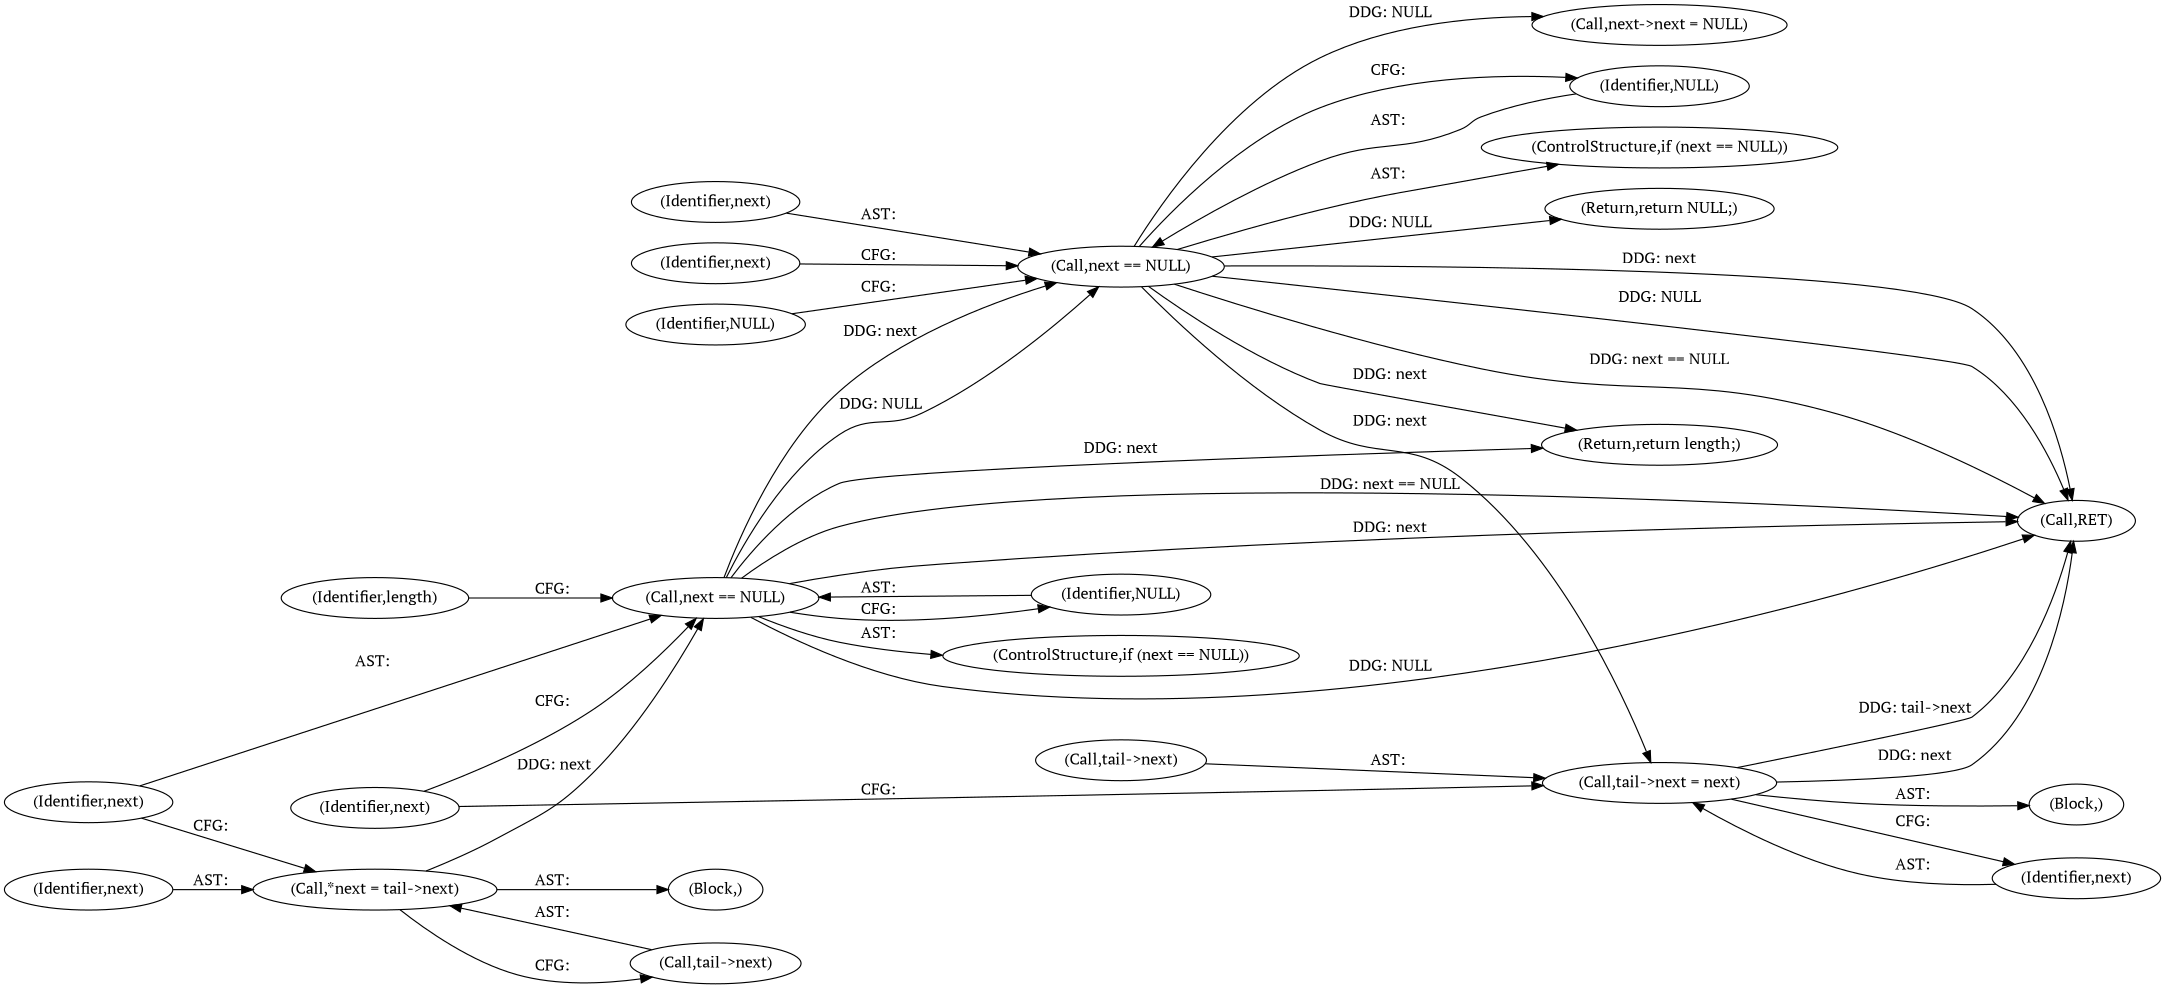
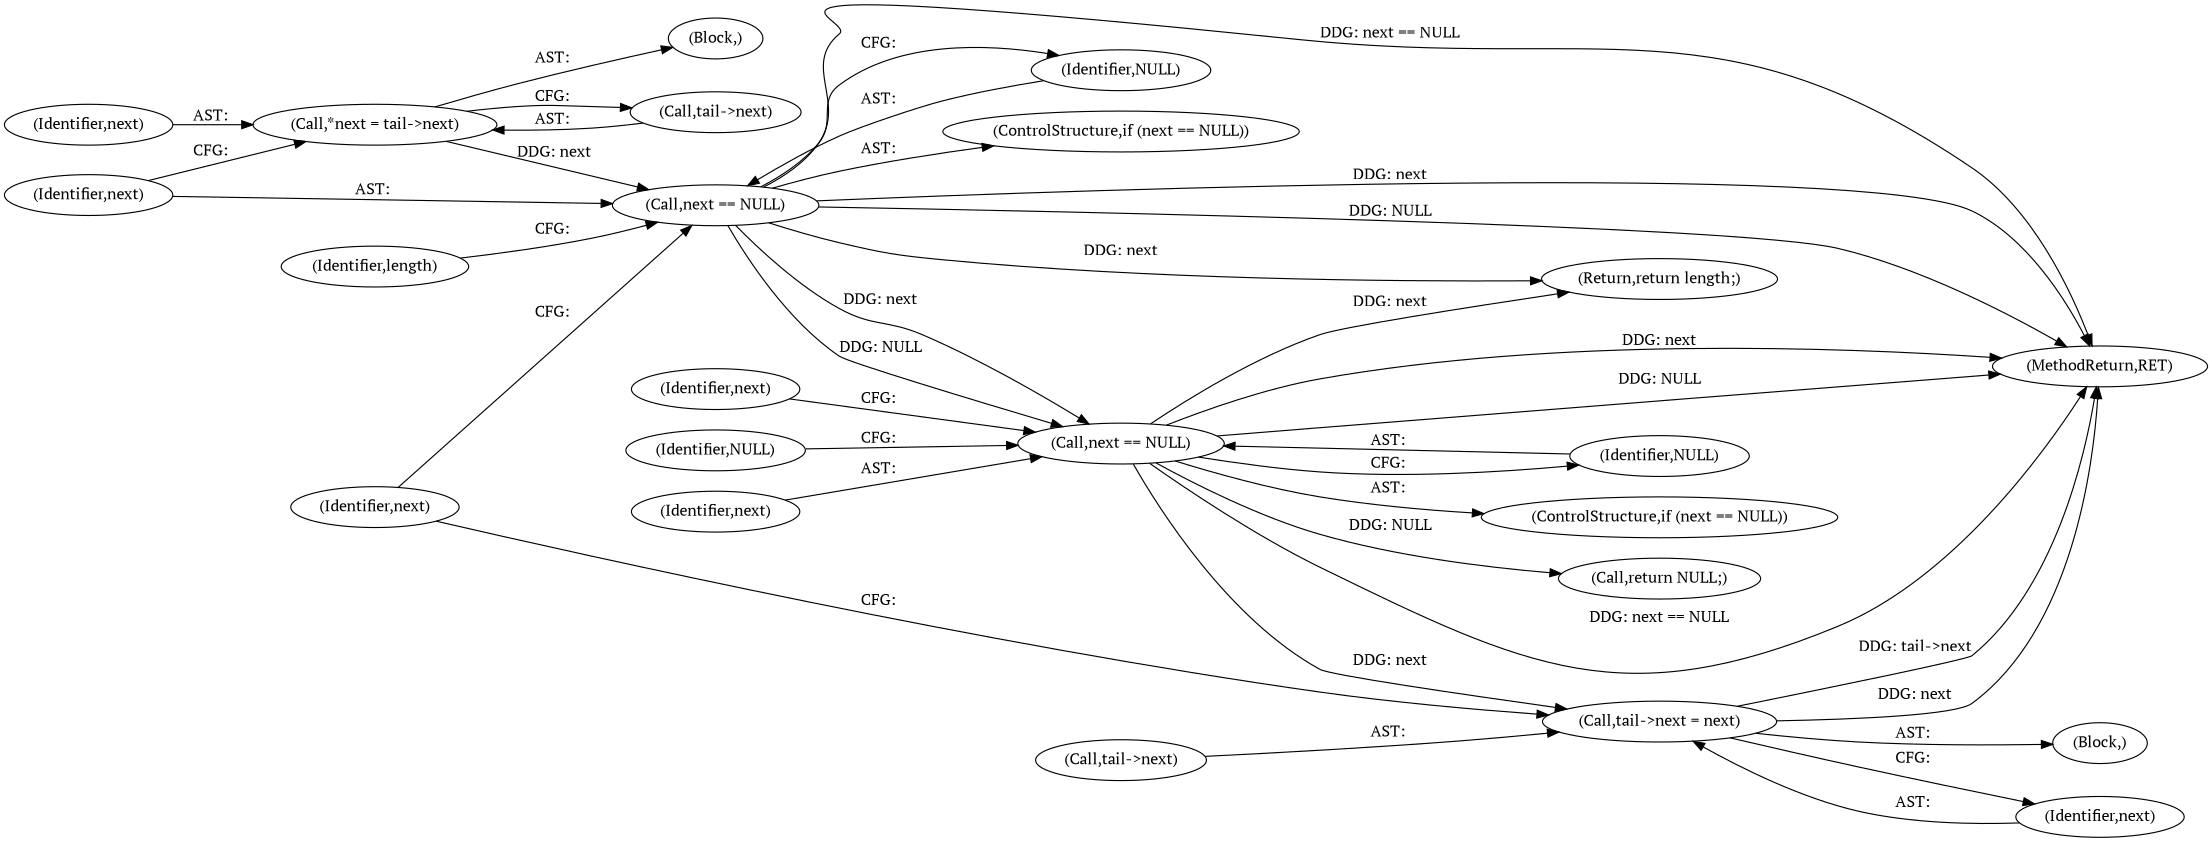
node "(Call,next->next = NULL)": removed
node "(Return,return NULL;)": label "(Return,return NULL;)" -> "(Call,return NULL;)"
node "(Call,RET)": label "(Call,RET)" -> "(MethodReturn,RET)"
